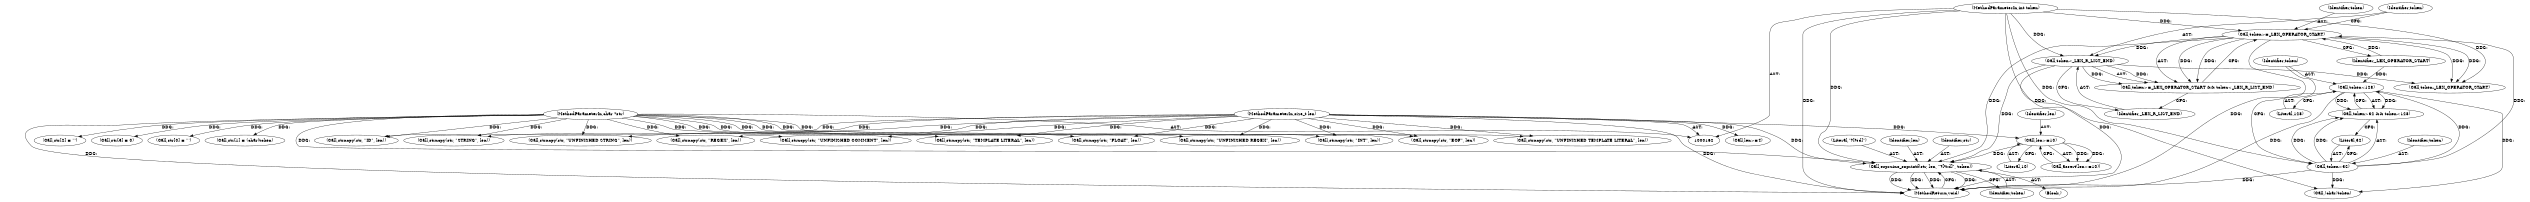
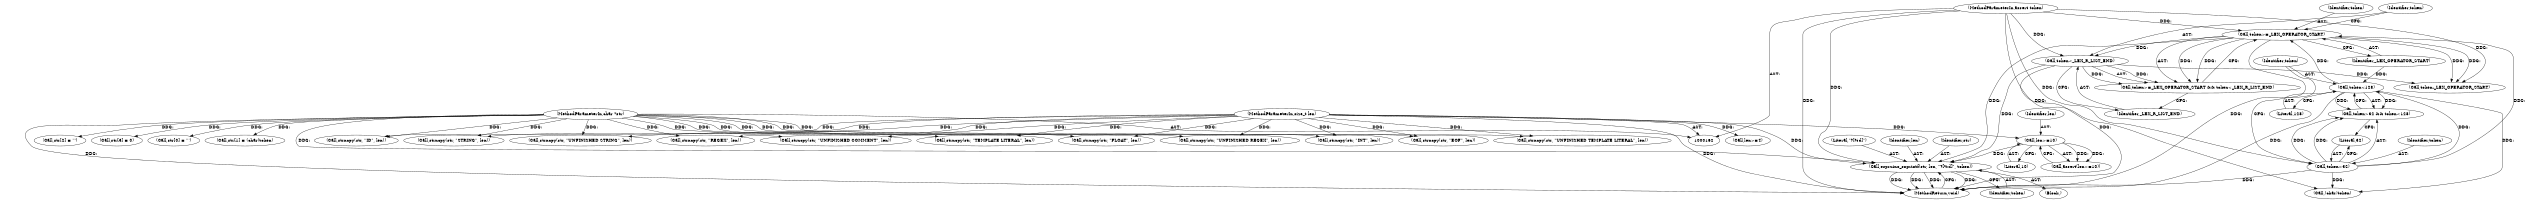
node "(MethodParameterIn,int token)": label "(MethodParameterIn,int token)" -> "(MethodParameterIn,assert token)"
edge "(Identifier,_LEX_OPERATOR_START)" -> "(Call,token>=_LEX_OPERATOR_START)": label "DDG: " -> "AST: "
edge "(Call,token<128)" -> "(Call,token>=_LEX_OPERATOR_START)": added, label "DDG:"
